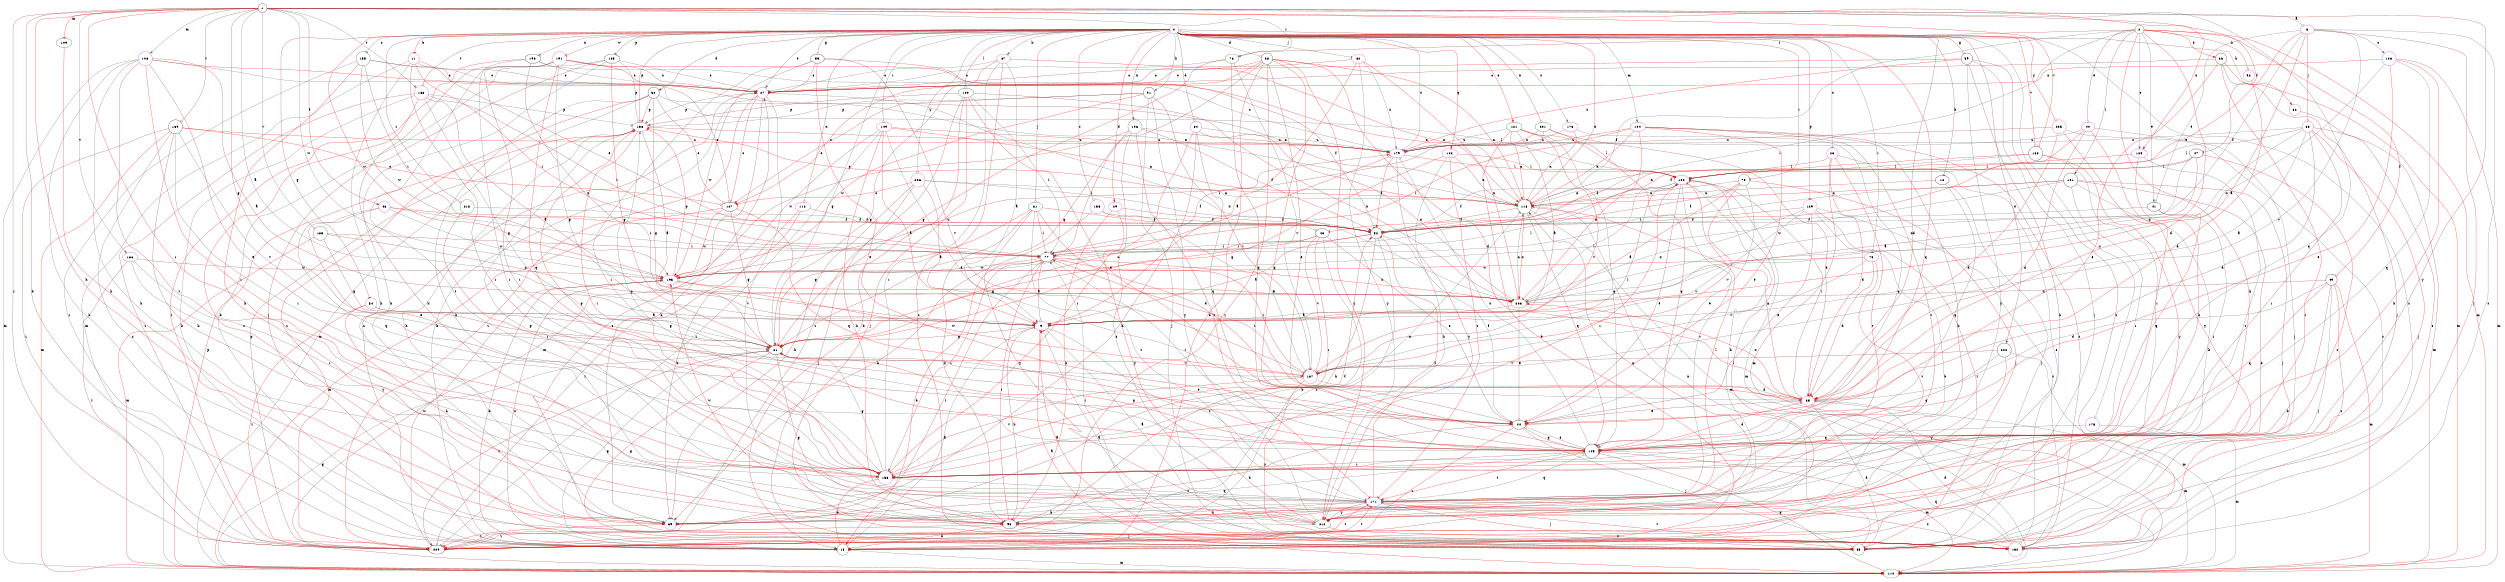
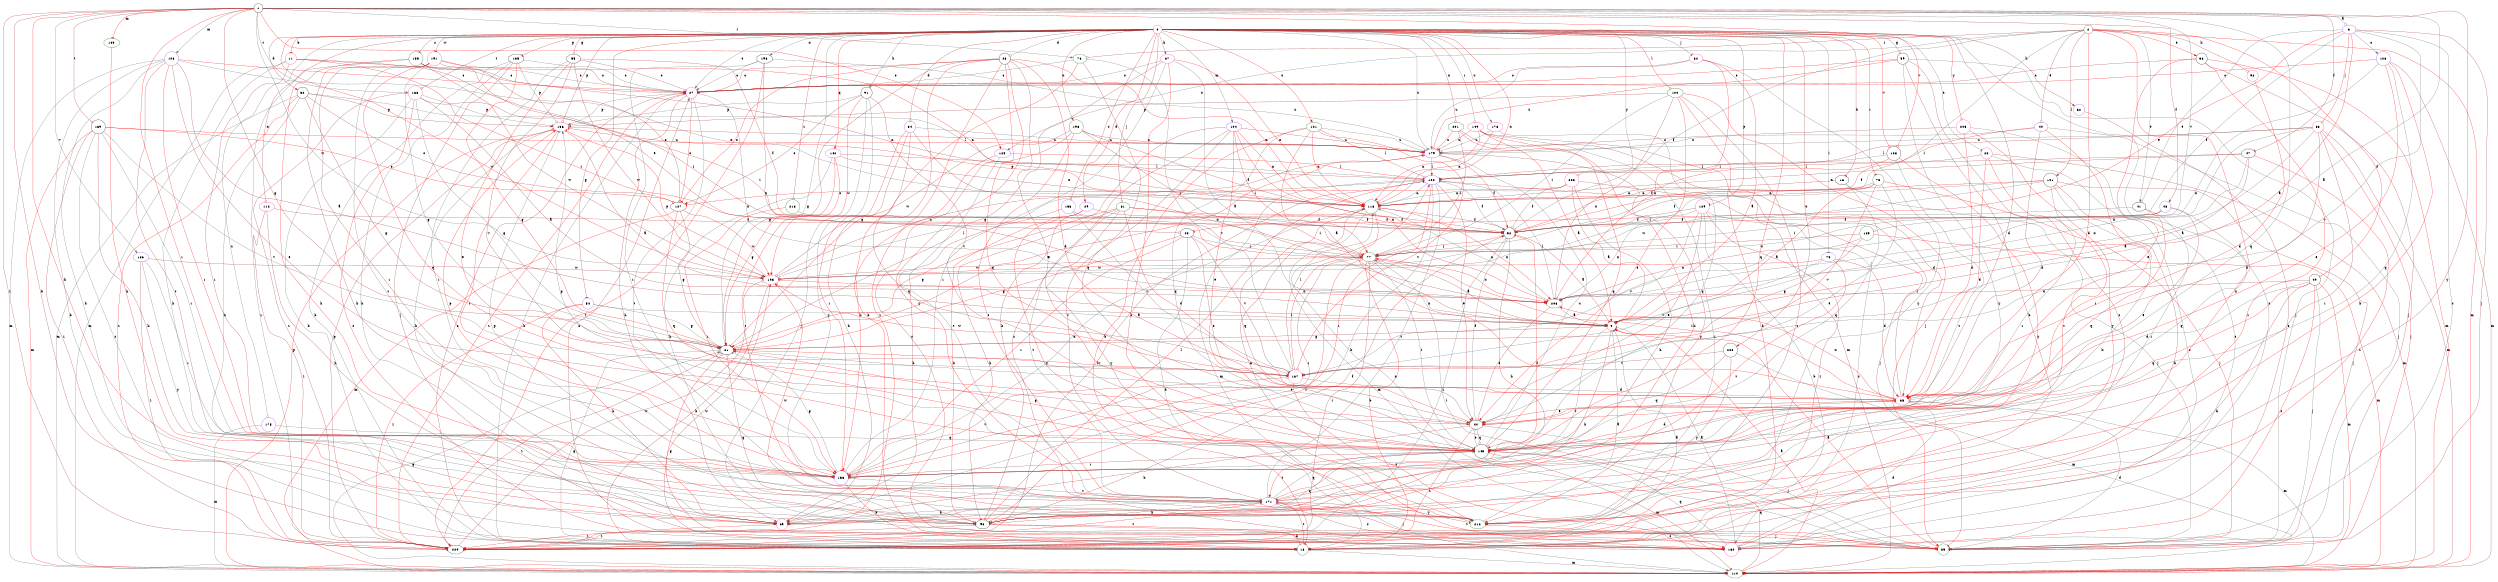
node "9": shape octagon -> circle
edge "149" -> "35": removed, label "d"
